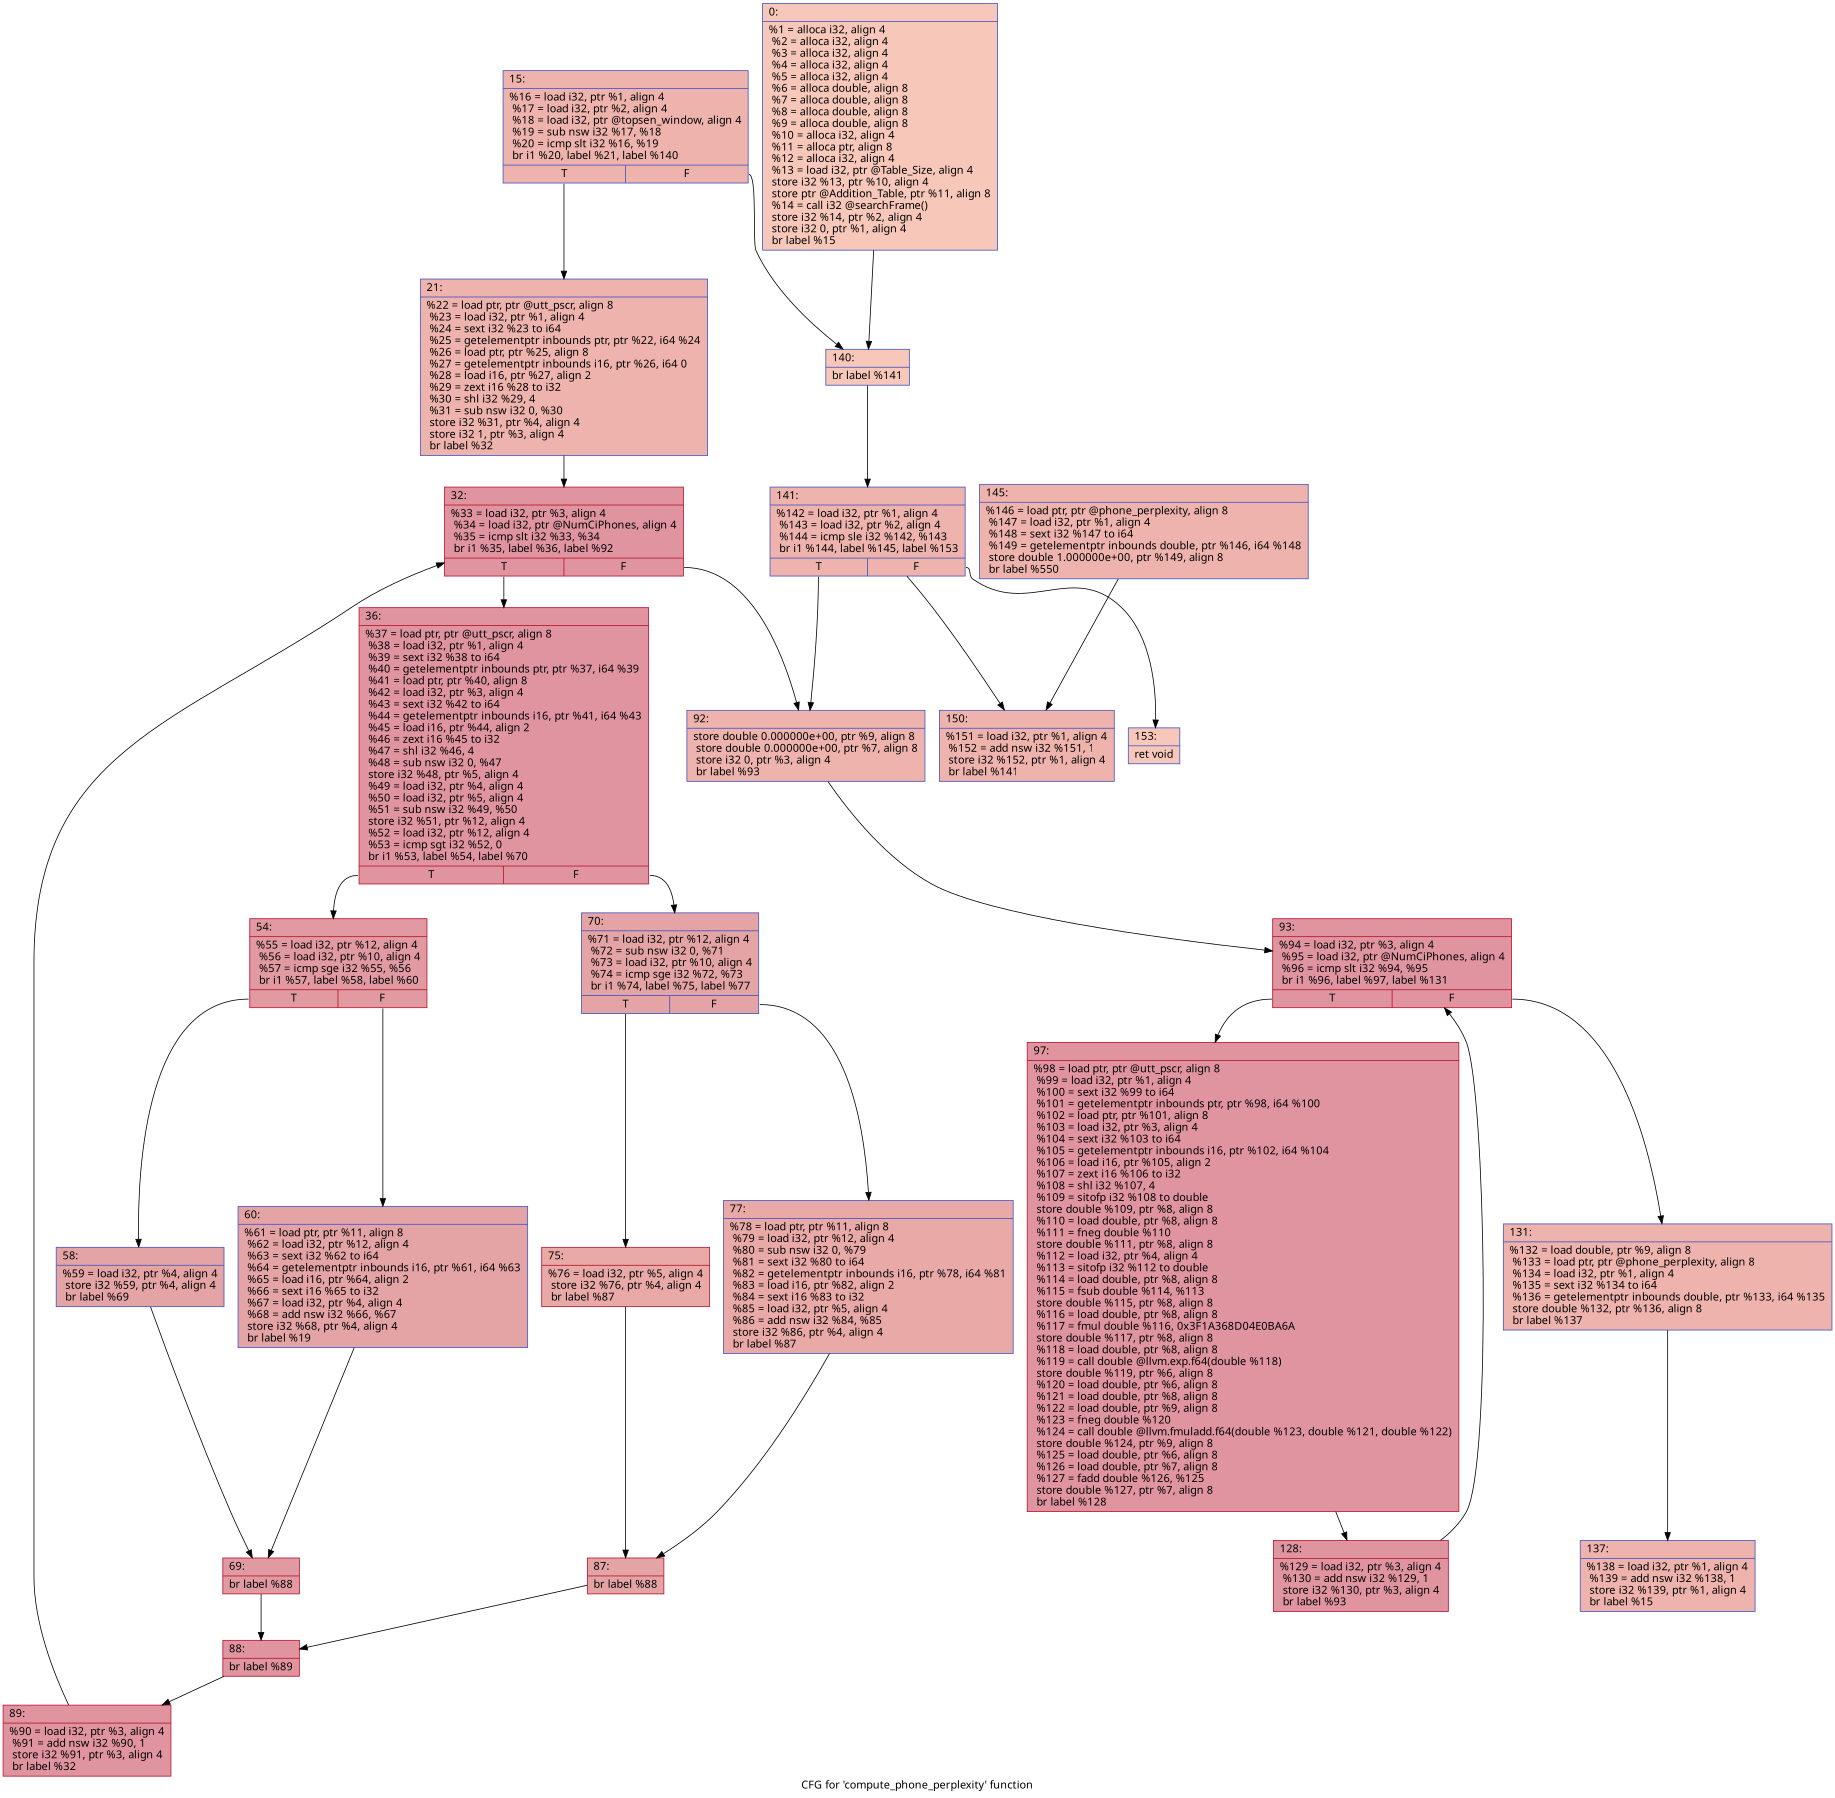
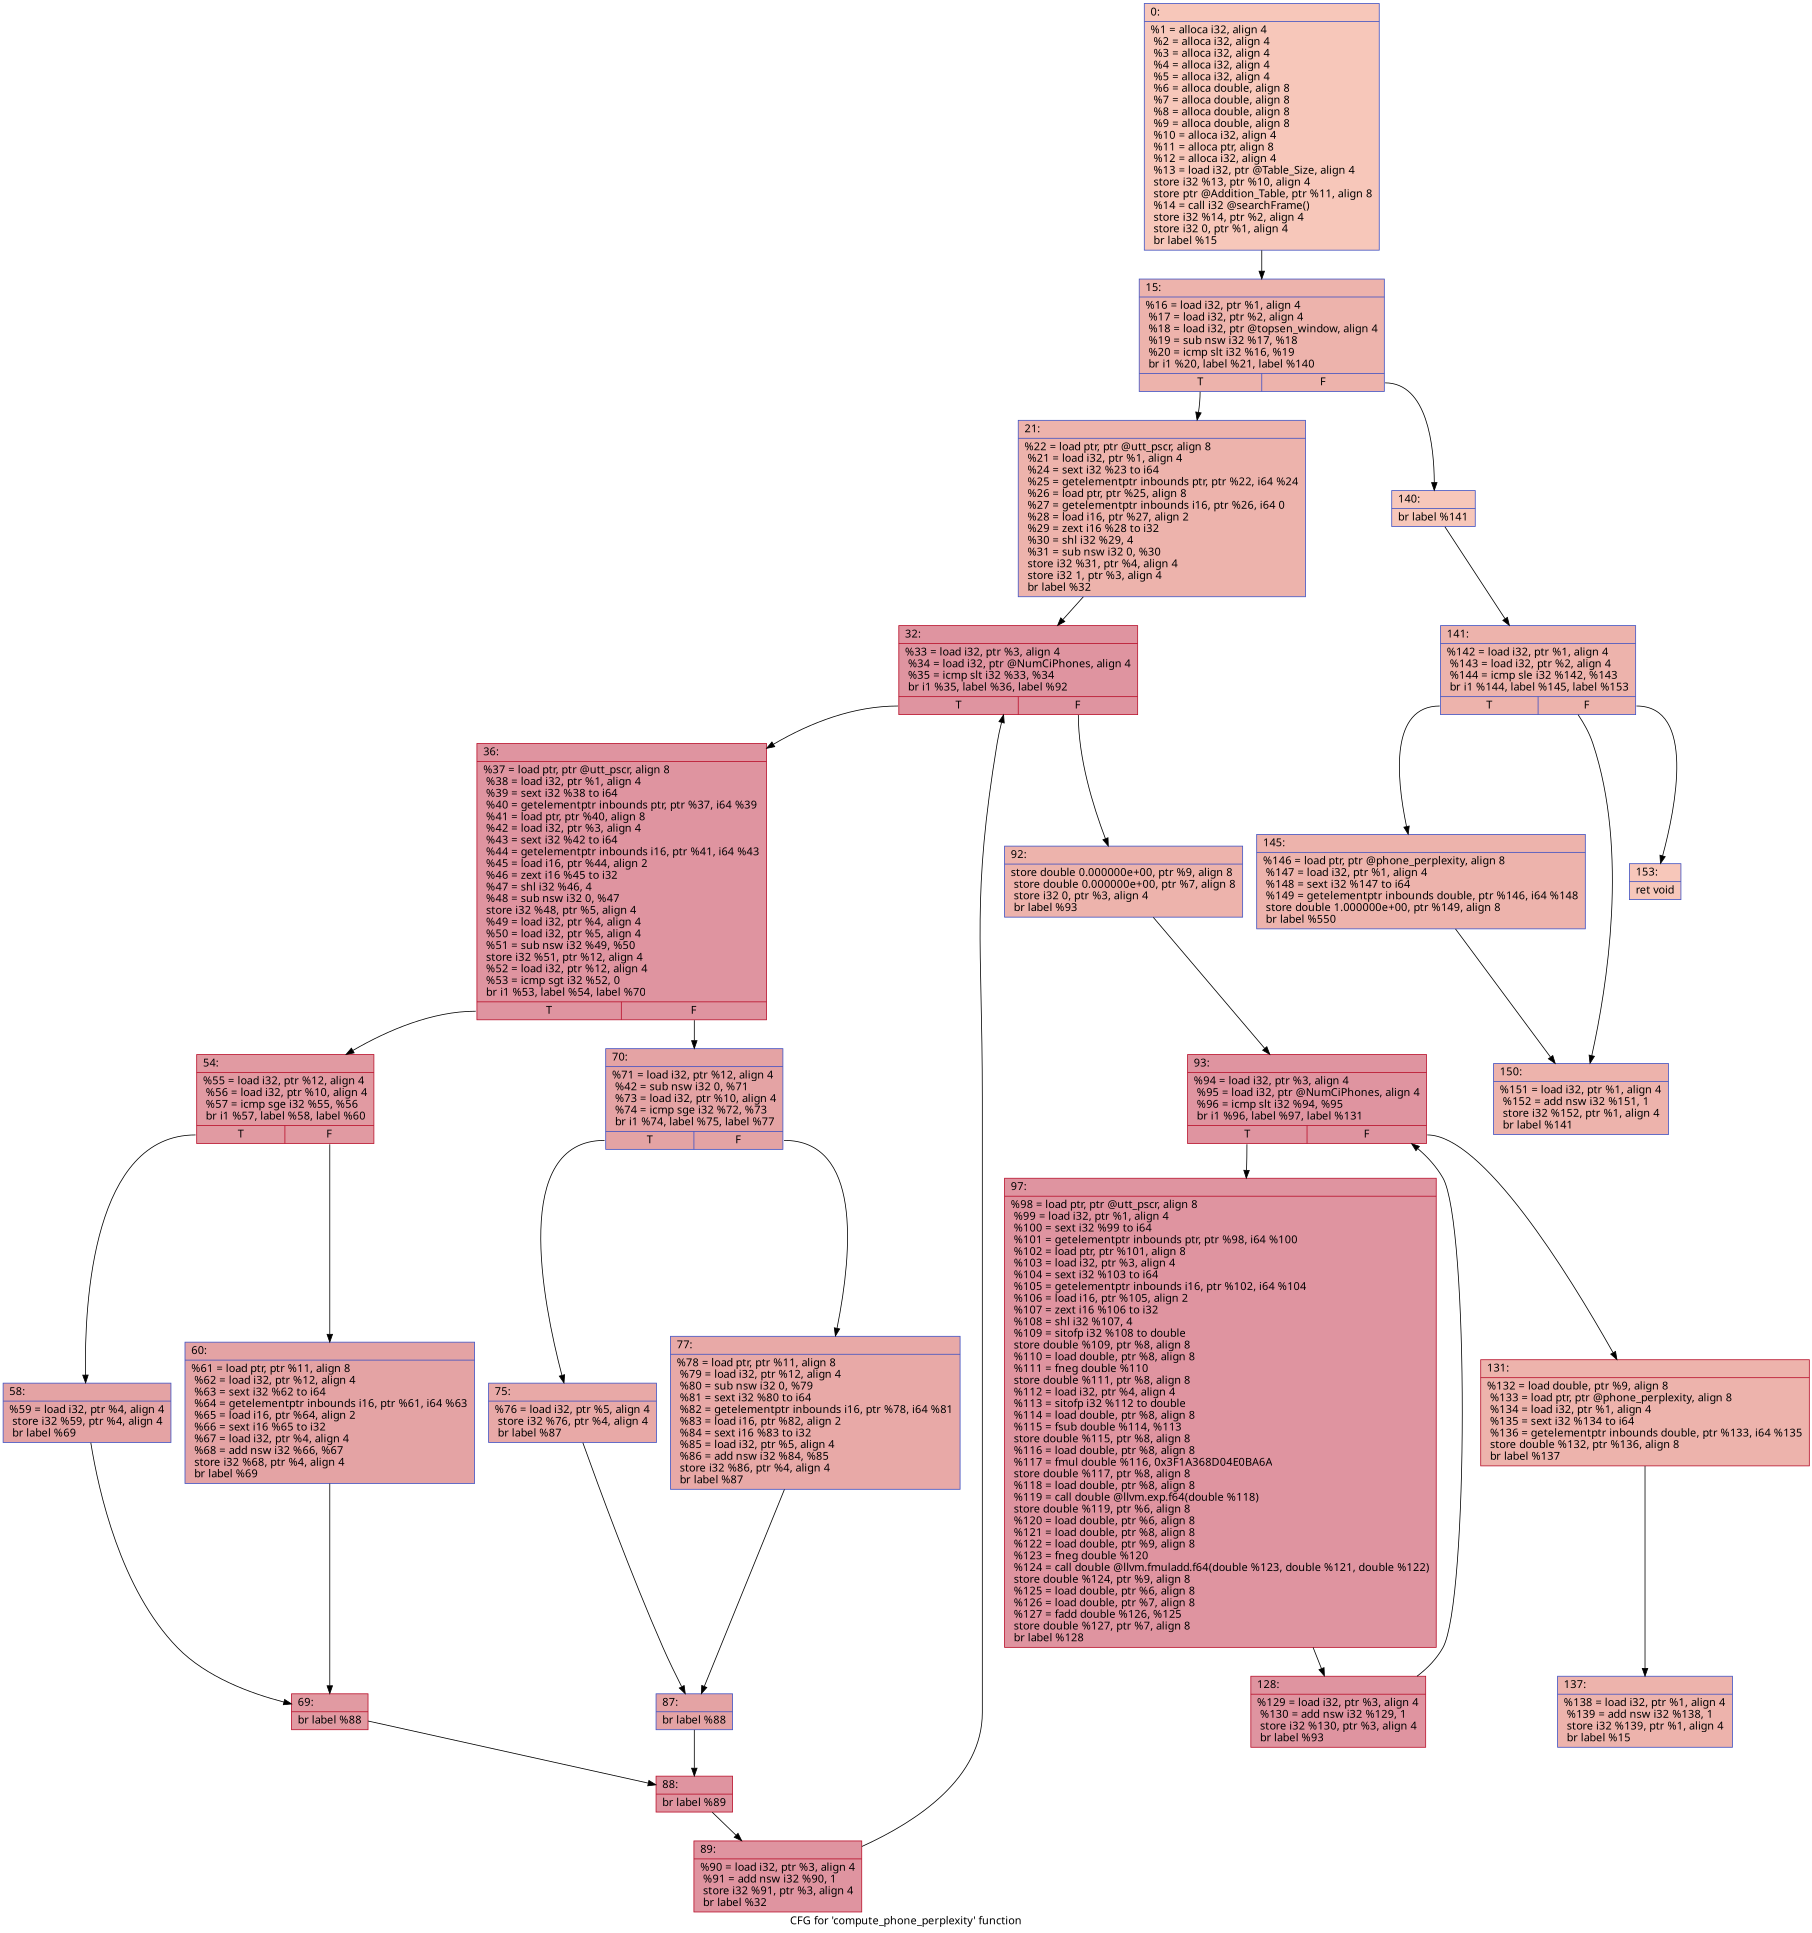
edge "0:" -> "140:": now "0:" -> "15:"
node "21:": text "%23 = load i32, ptr %1, align 4" -> "%21 = load i32, ptr %1, align 4"
edge "141:" -> "92:": now "141:" -> "145:"
node "70:": text "%72 = sub nsw i32 0, %71" -> "%42 = sub nsw i32 0, %71"
node "75:": color #b70d28ff -> #3d50c3ff
node "131:": color #3d50c3ff -> #b70d28ff
node "60:": text "br label %19" -> "br label %69"
node "87:": color #b70d28ff -> #3d50c3ff
